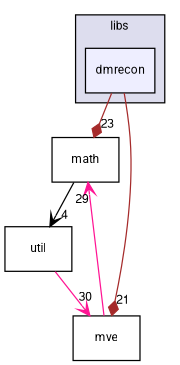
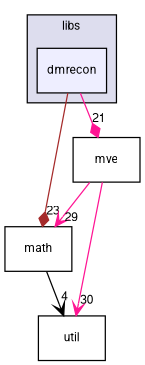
edge "dmrecon" -> "mve": color brown -> deeppink
edge "util" -> "mve": reversed
